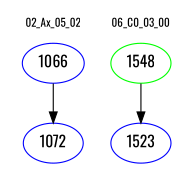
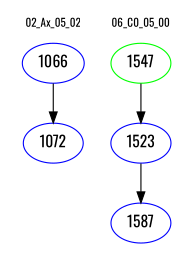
cluster "06_C0_03_00": label "06_C0_03_00" -> "06_C0_05_00"
node "1548": label "1548" -> "1547"
node "1587": added
